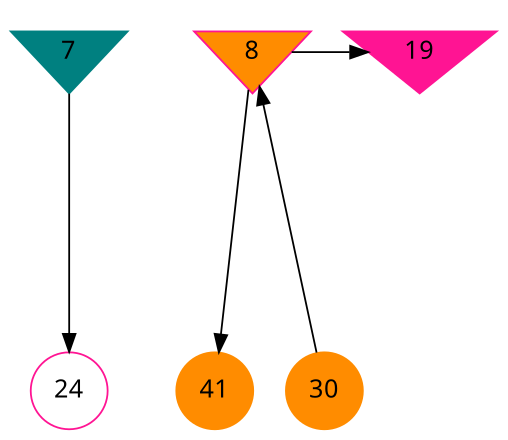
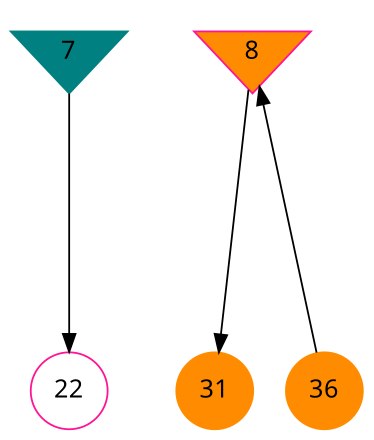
node "19": removed
node "24": label "24" -> "22"
node "41": label "41" -> "31"
node "30": label "30" -> "36"
